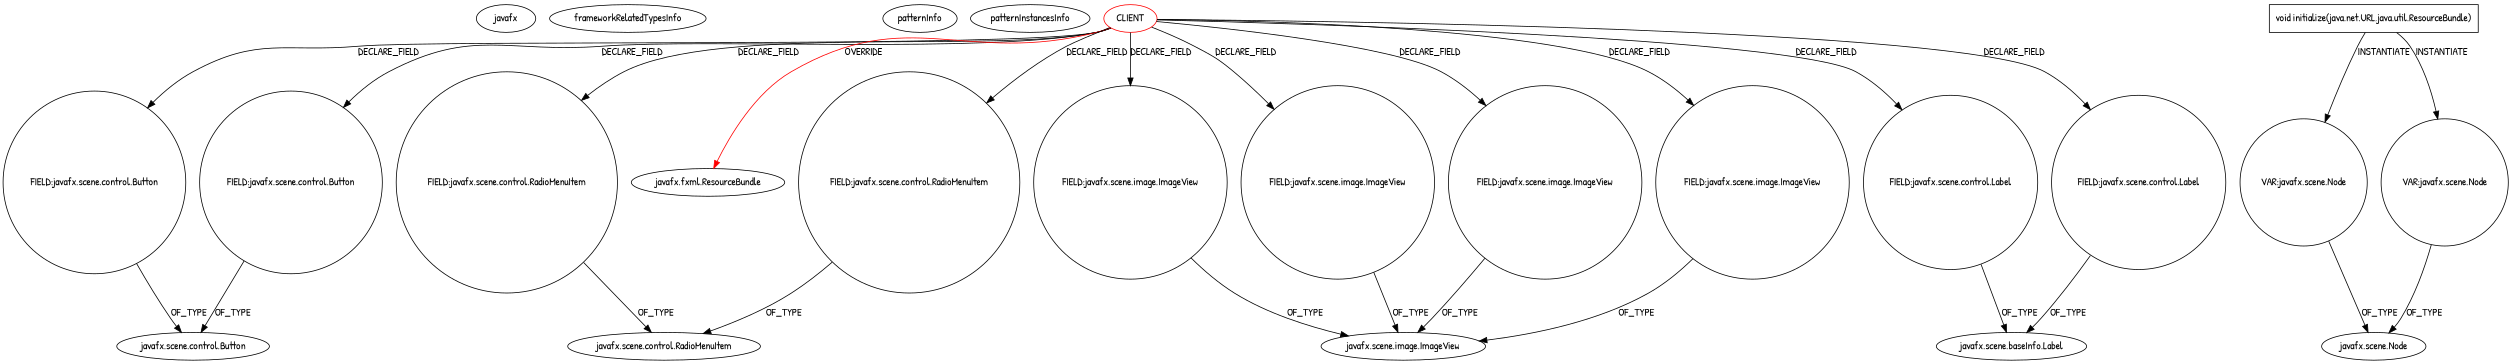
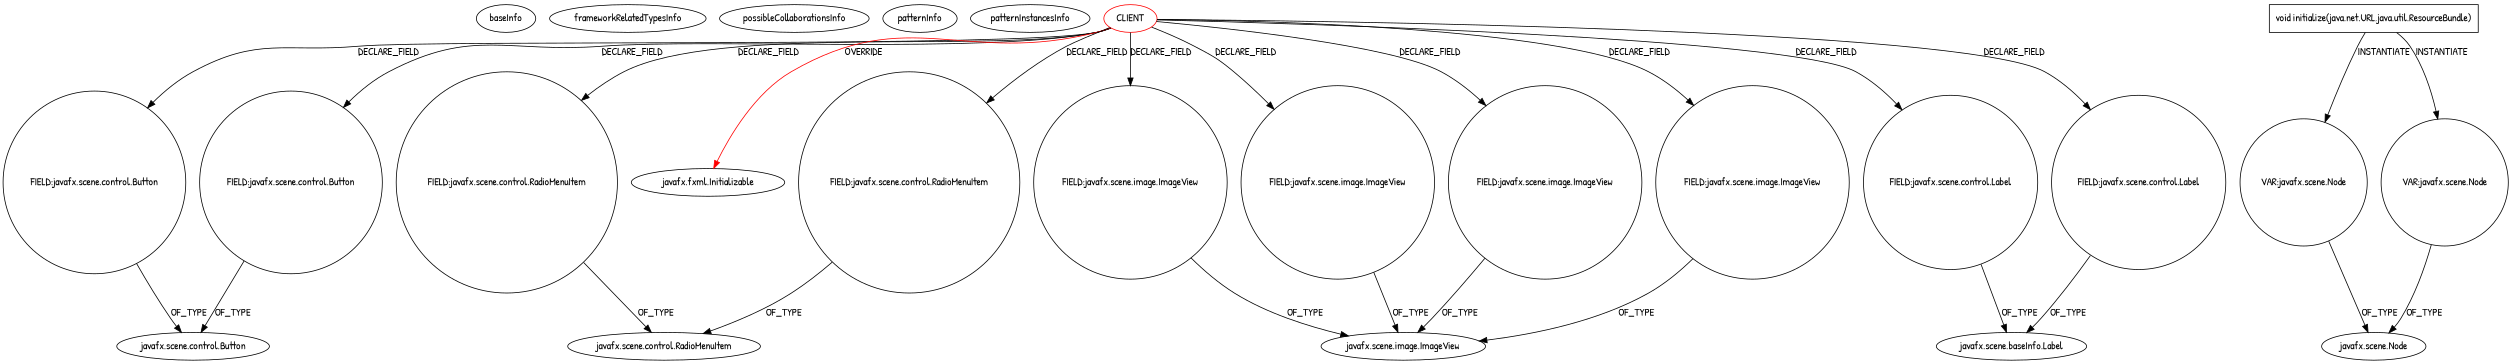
node "javafx": label "javafx" -> "baseInfo"
node "possibleCollaborationsInfo": added
node "javafx.fxml.ResourceBundle": label "javafx.fxml.ResourceBundle" -> "javafx.fxml.Initializable"
